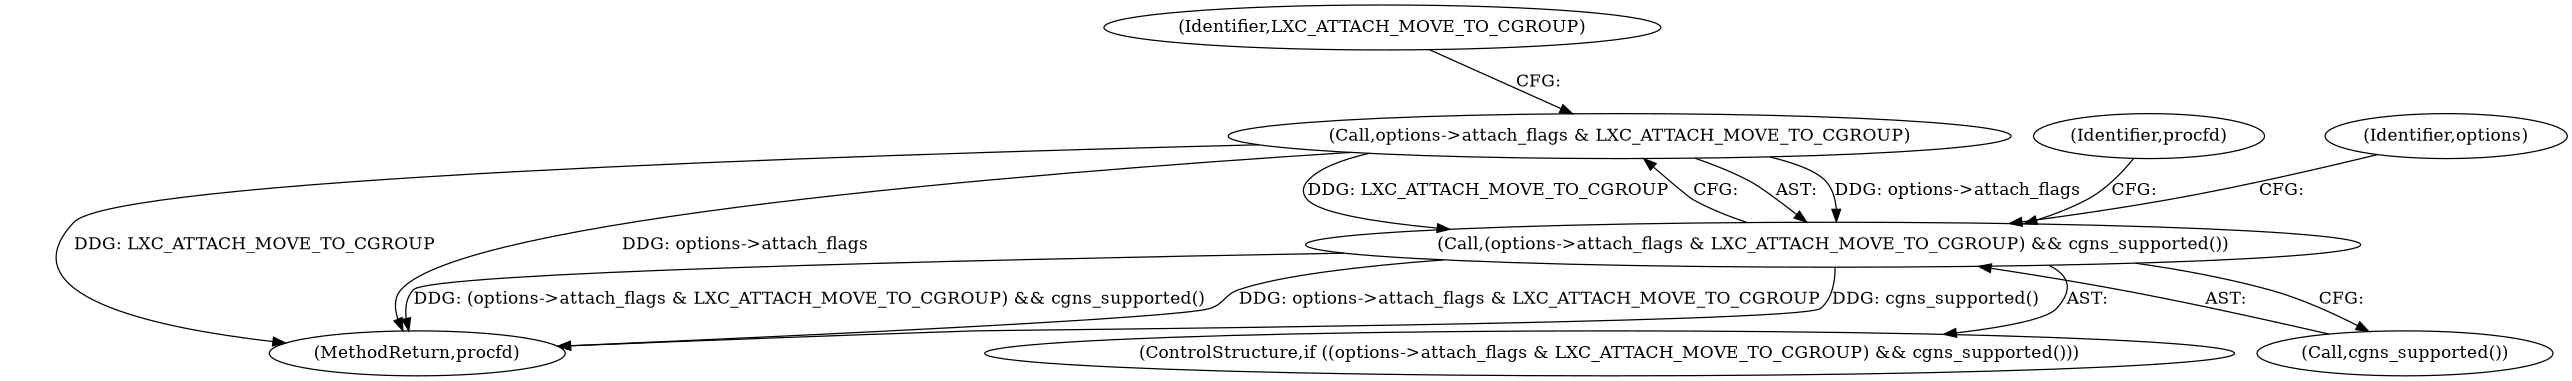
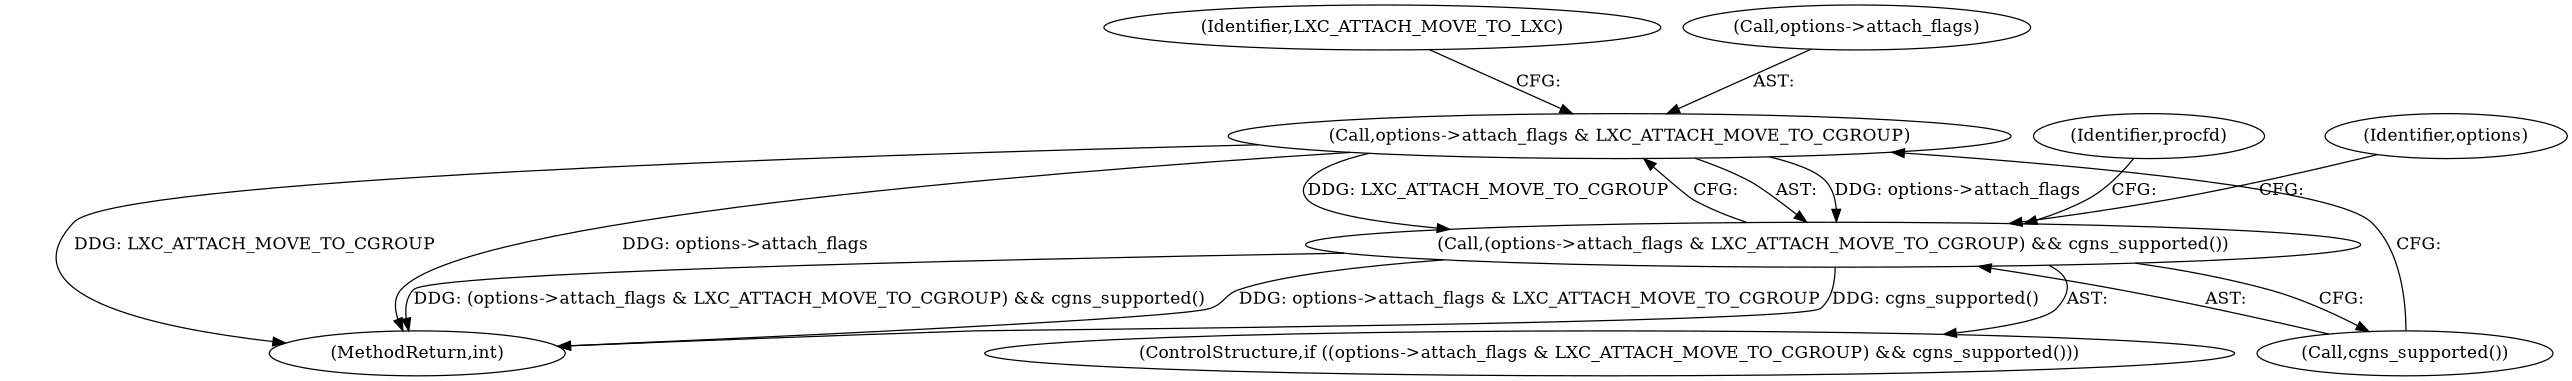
node "(Identifier,LXC_ATTACH_MOVE_TO_CGROUP)": label "(Identifier,LXC_ATTACH_MOVE_TO_CGROUP)" -> "(Identifier,LXC_ATTACH_MOVE_TO_LXC)"
node "(Call,options->attach_flags)": added
edge "(Call,cgns_supported())" -> "(Call,options->attach_flags & LXC_ATTACH_MOVE_TO_CGROUP)": added, label "CFG:"
node "(MethodReturn,procfd)": label "(MethodReturn,procfd)" -> "(MethodReturn,int)"
